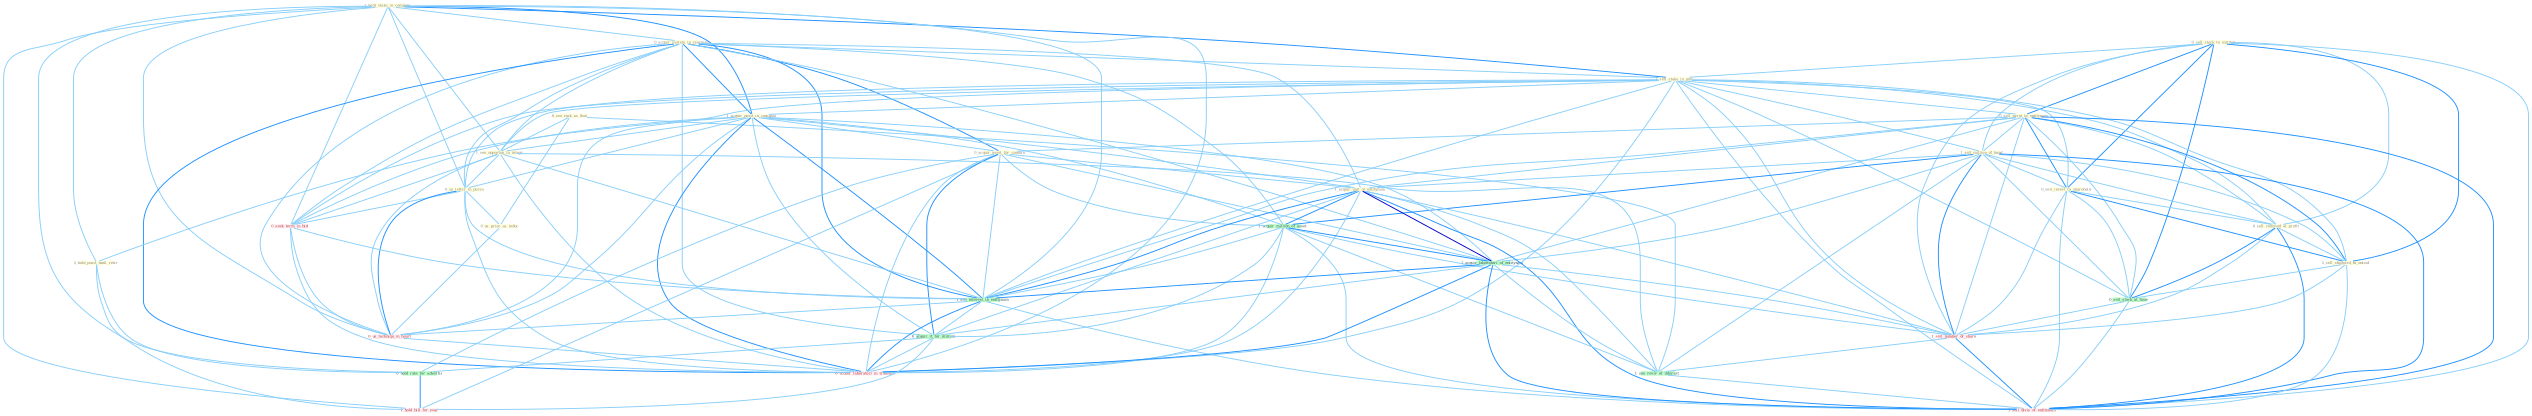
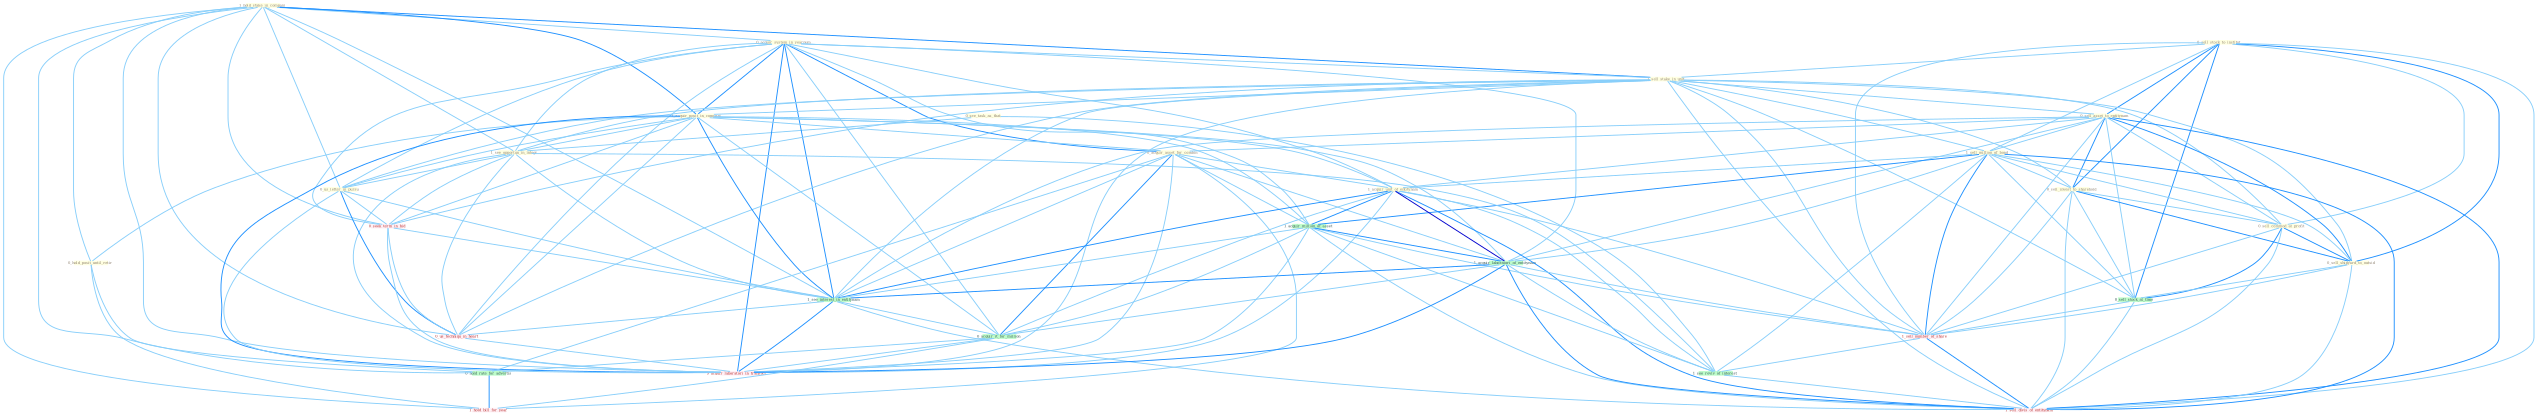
node "0_us_prize_as_induc": removed
edge "0_sell_commod_at_profit" -- "0_sell_shipyard_to_outsid": color #87cefa -> #1e90ff
edge "0_sell_commod_at_profit" -- "1_sell_divis_of_entitynam": color #1e90ff -> #87cefa
